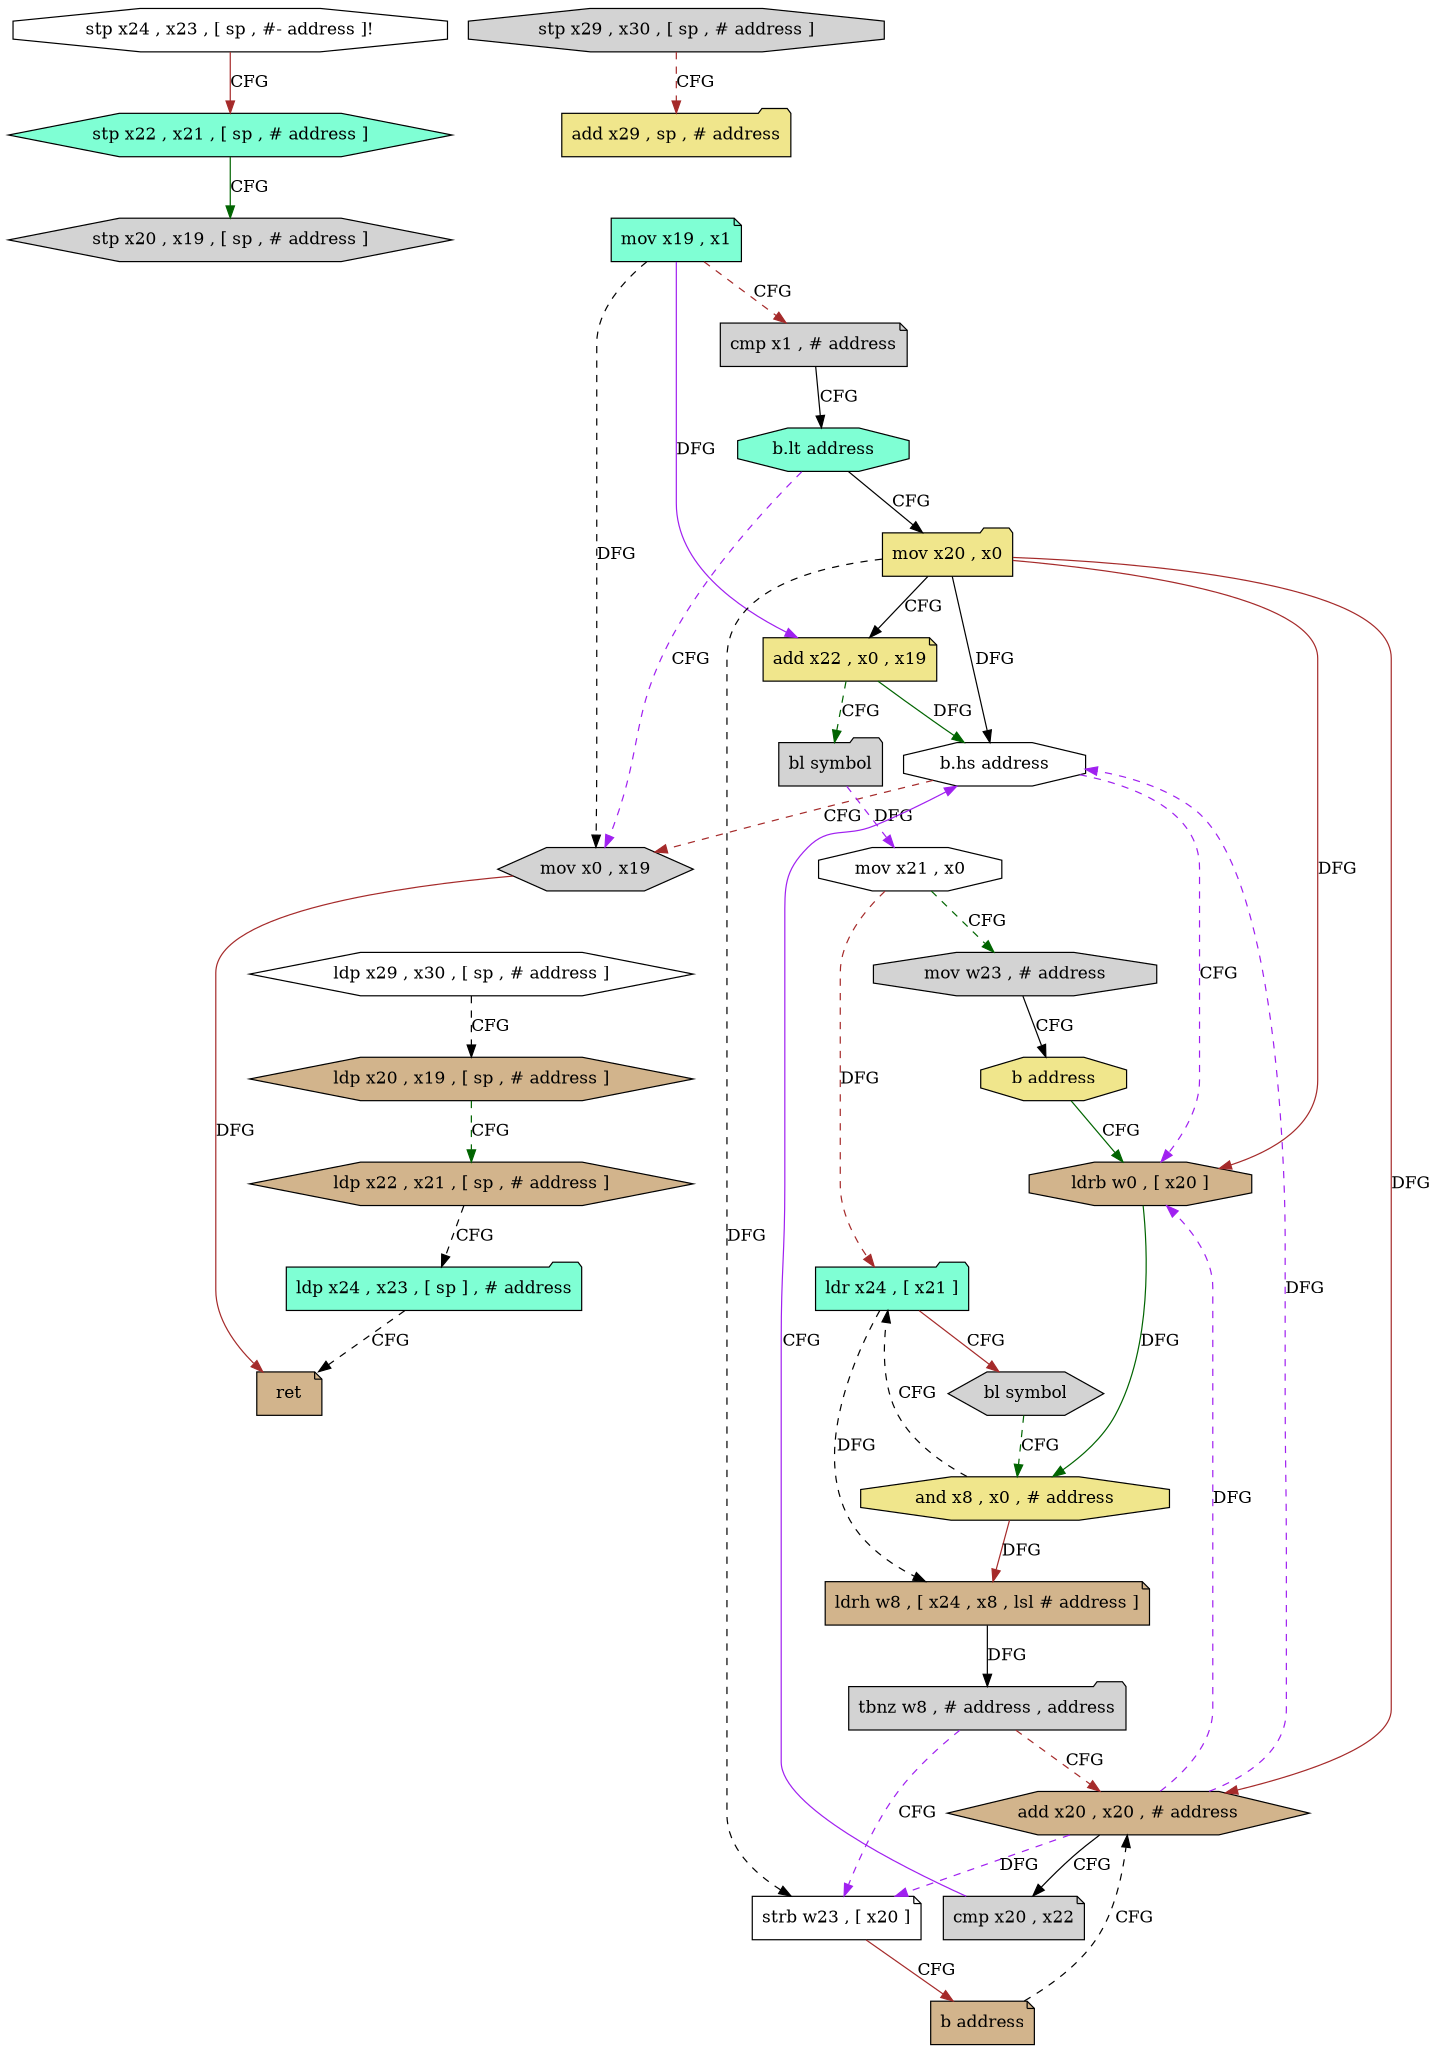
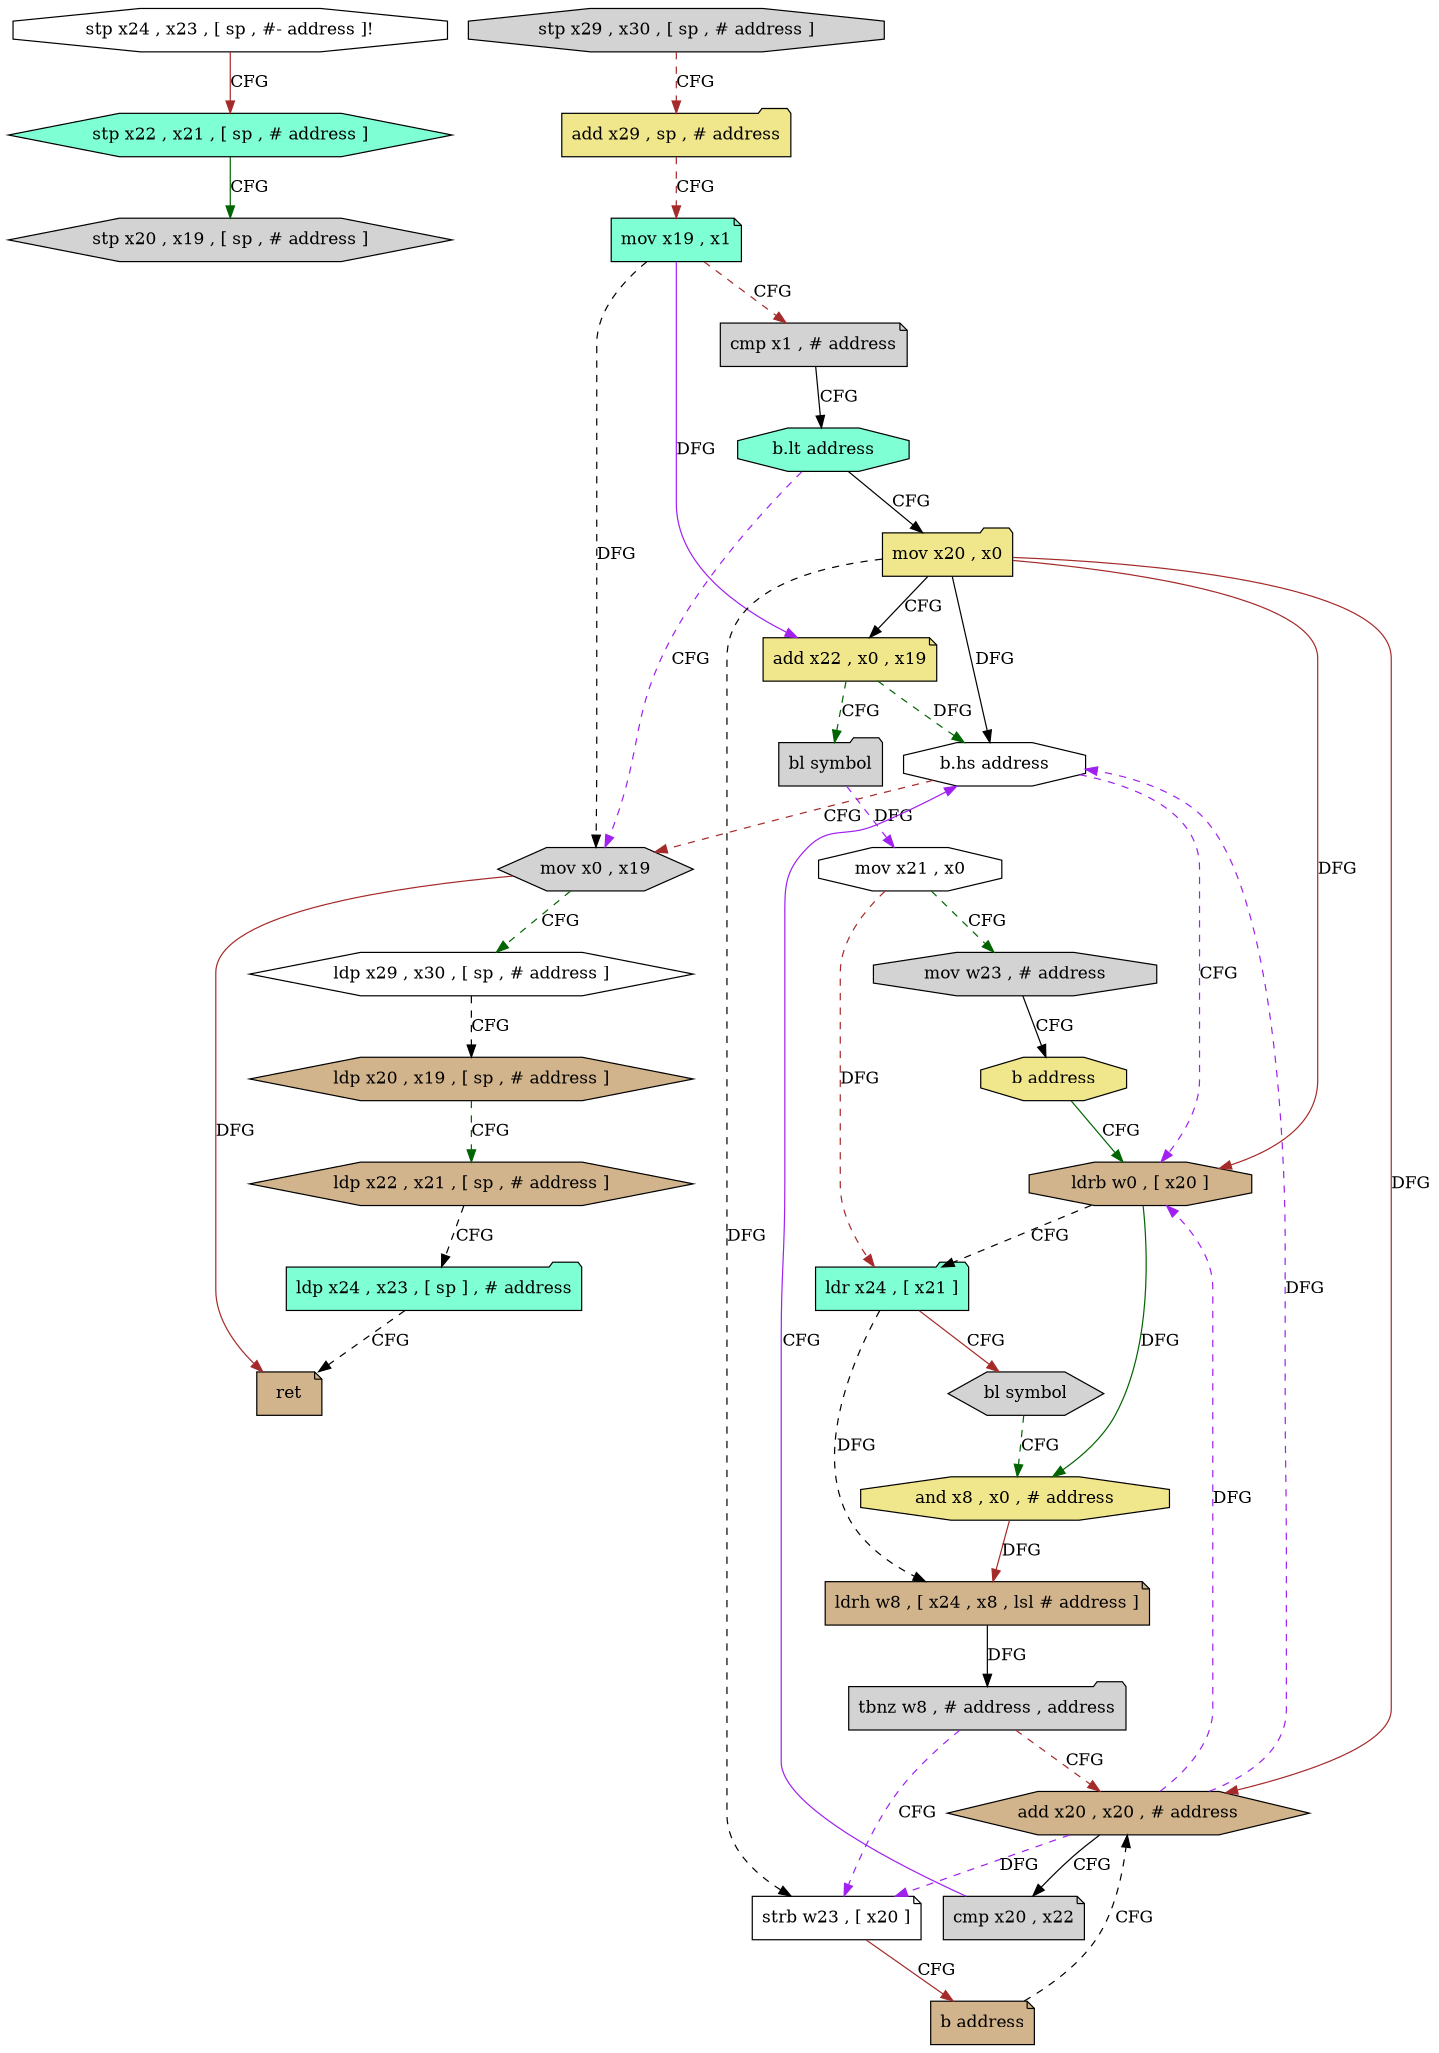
edge "add x29 , sp , # address" -> "mov x19 , x1": added, label "CFG"
edge "add x22 , x0 , x19" -> "b.hs address": style solid -> dashed
edge "mov x0 , x19" -> "ldp x29 , x30 , [ sp , # address ]": added, label "CFG"
edge "and x8 , x0 , # address" -> "ldr x24 , [ x21 ]": now "ldrb w0 , [ x20 ]" -> "ldr x24 , [ x21 ]"
